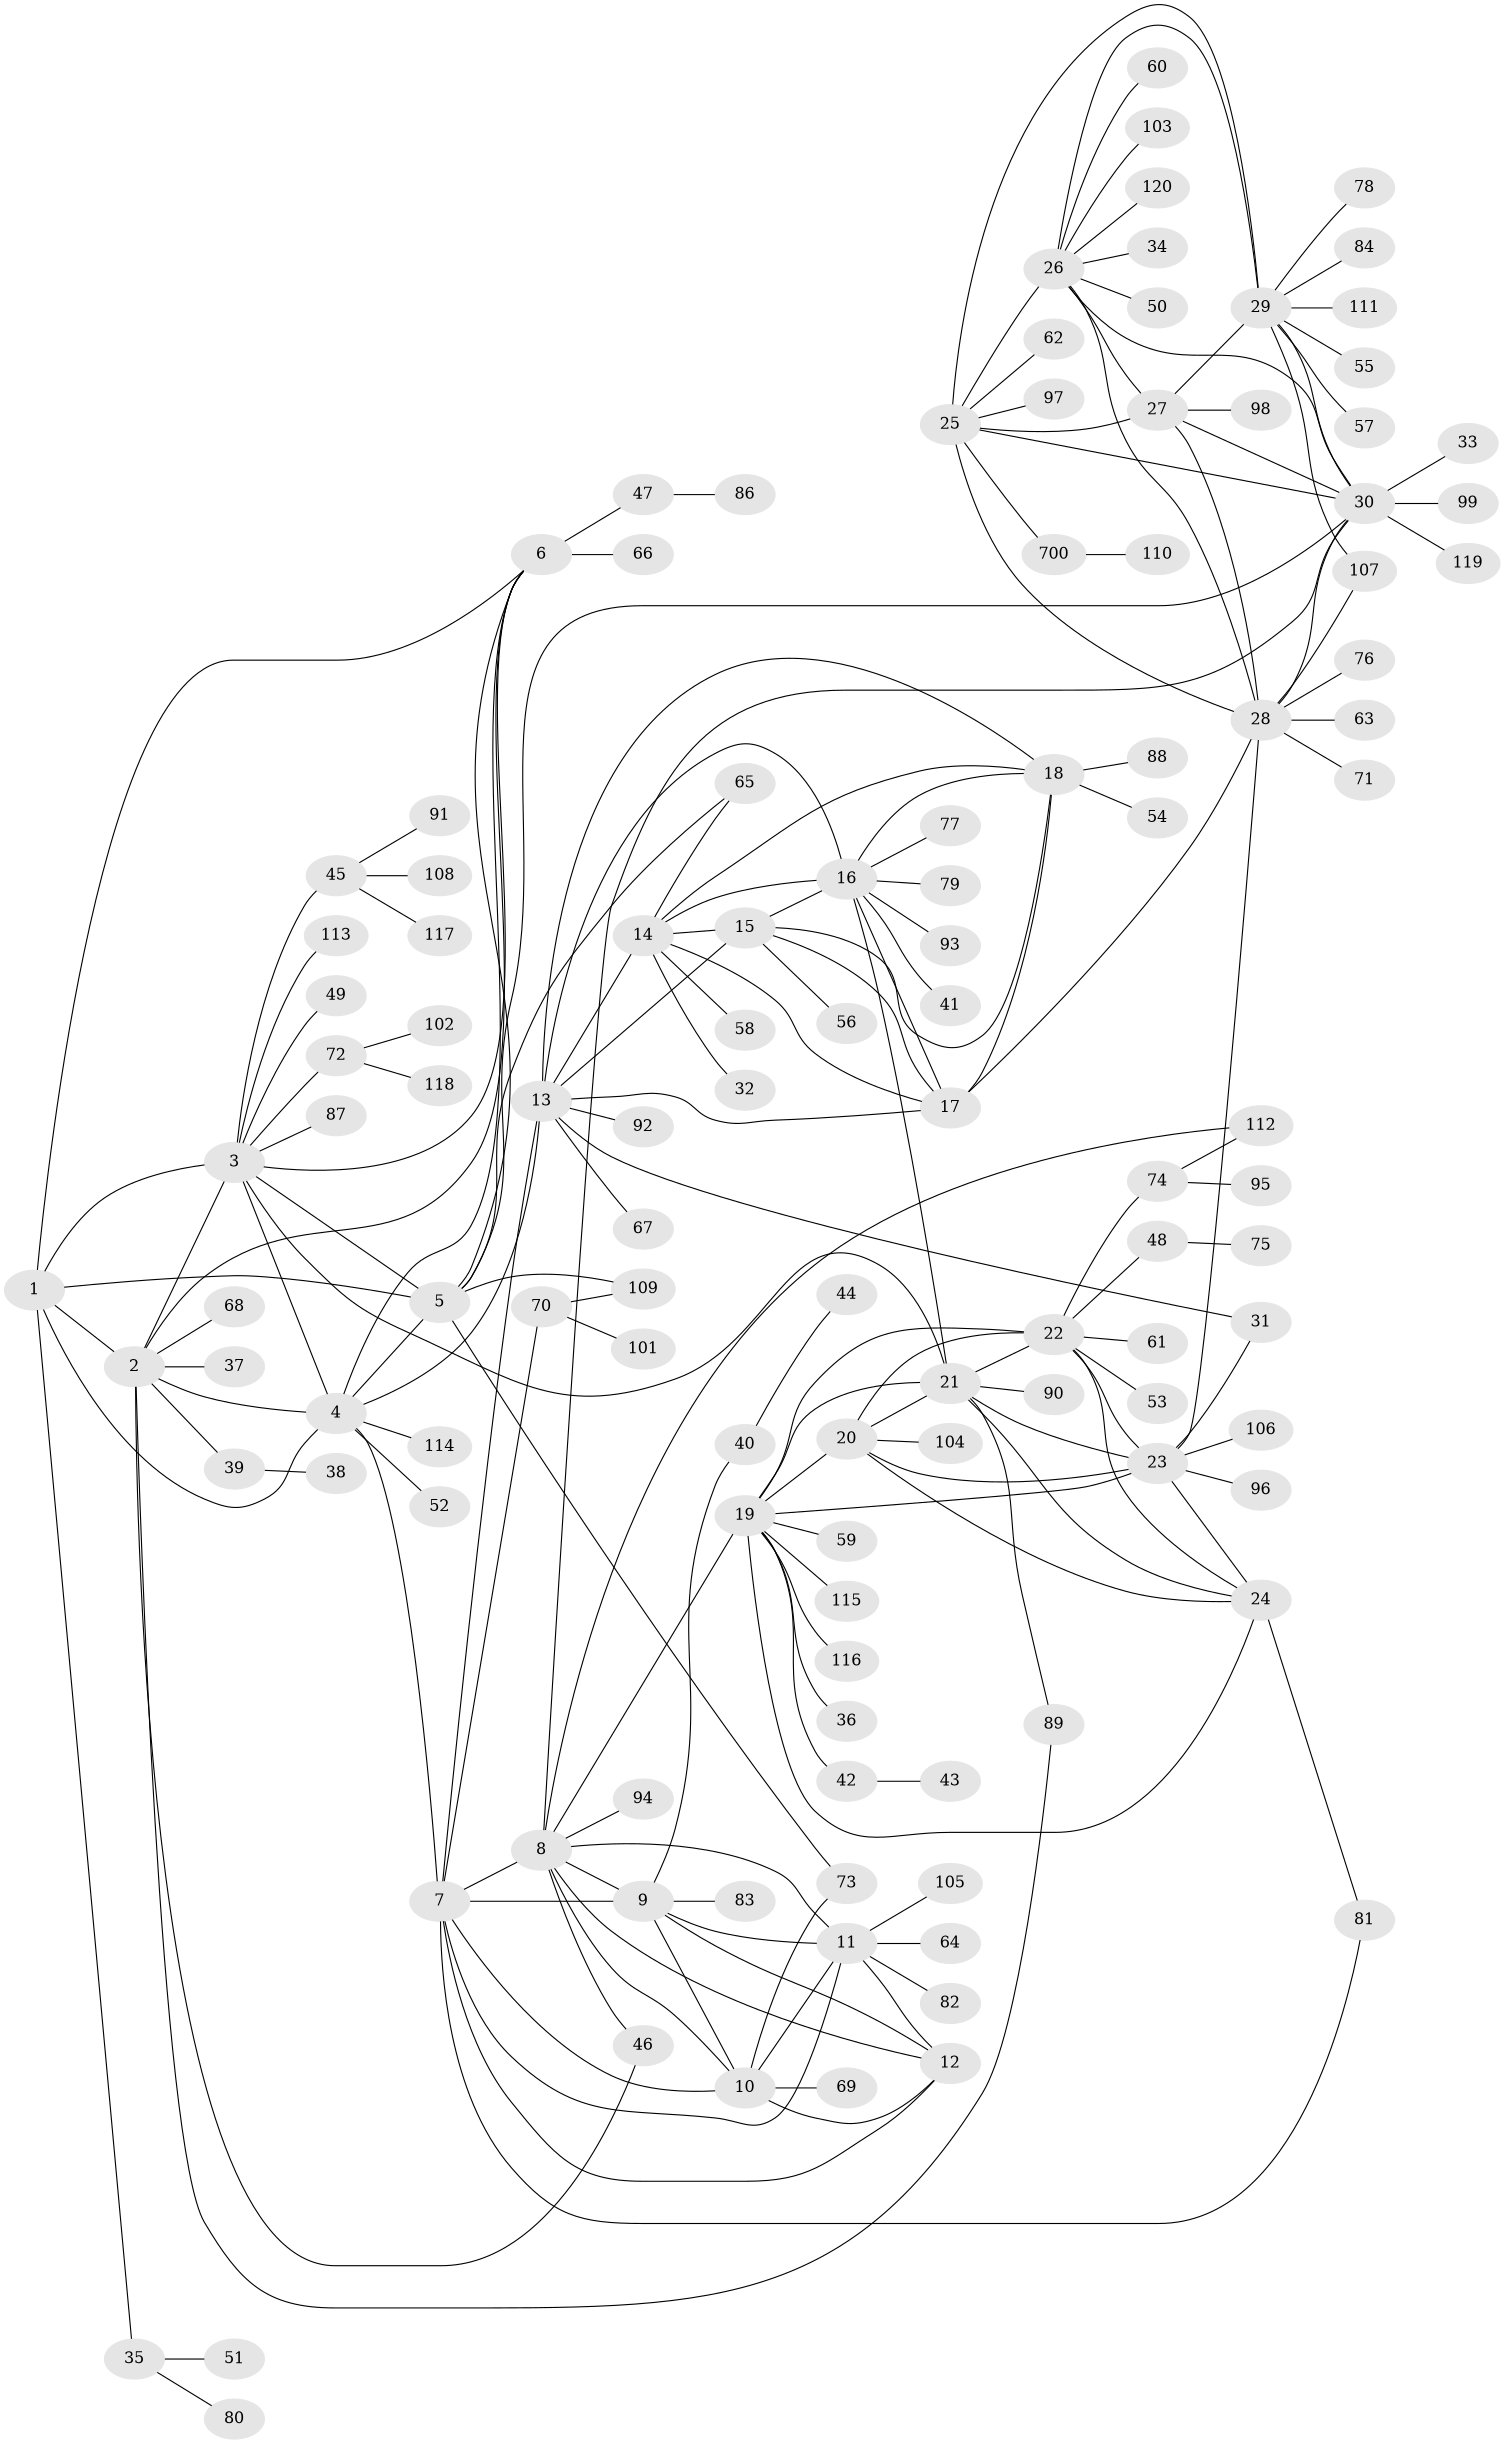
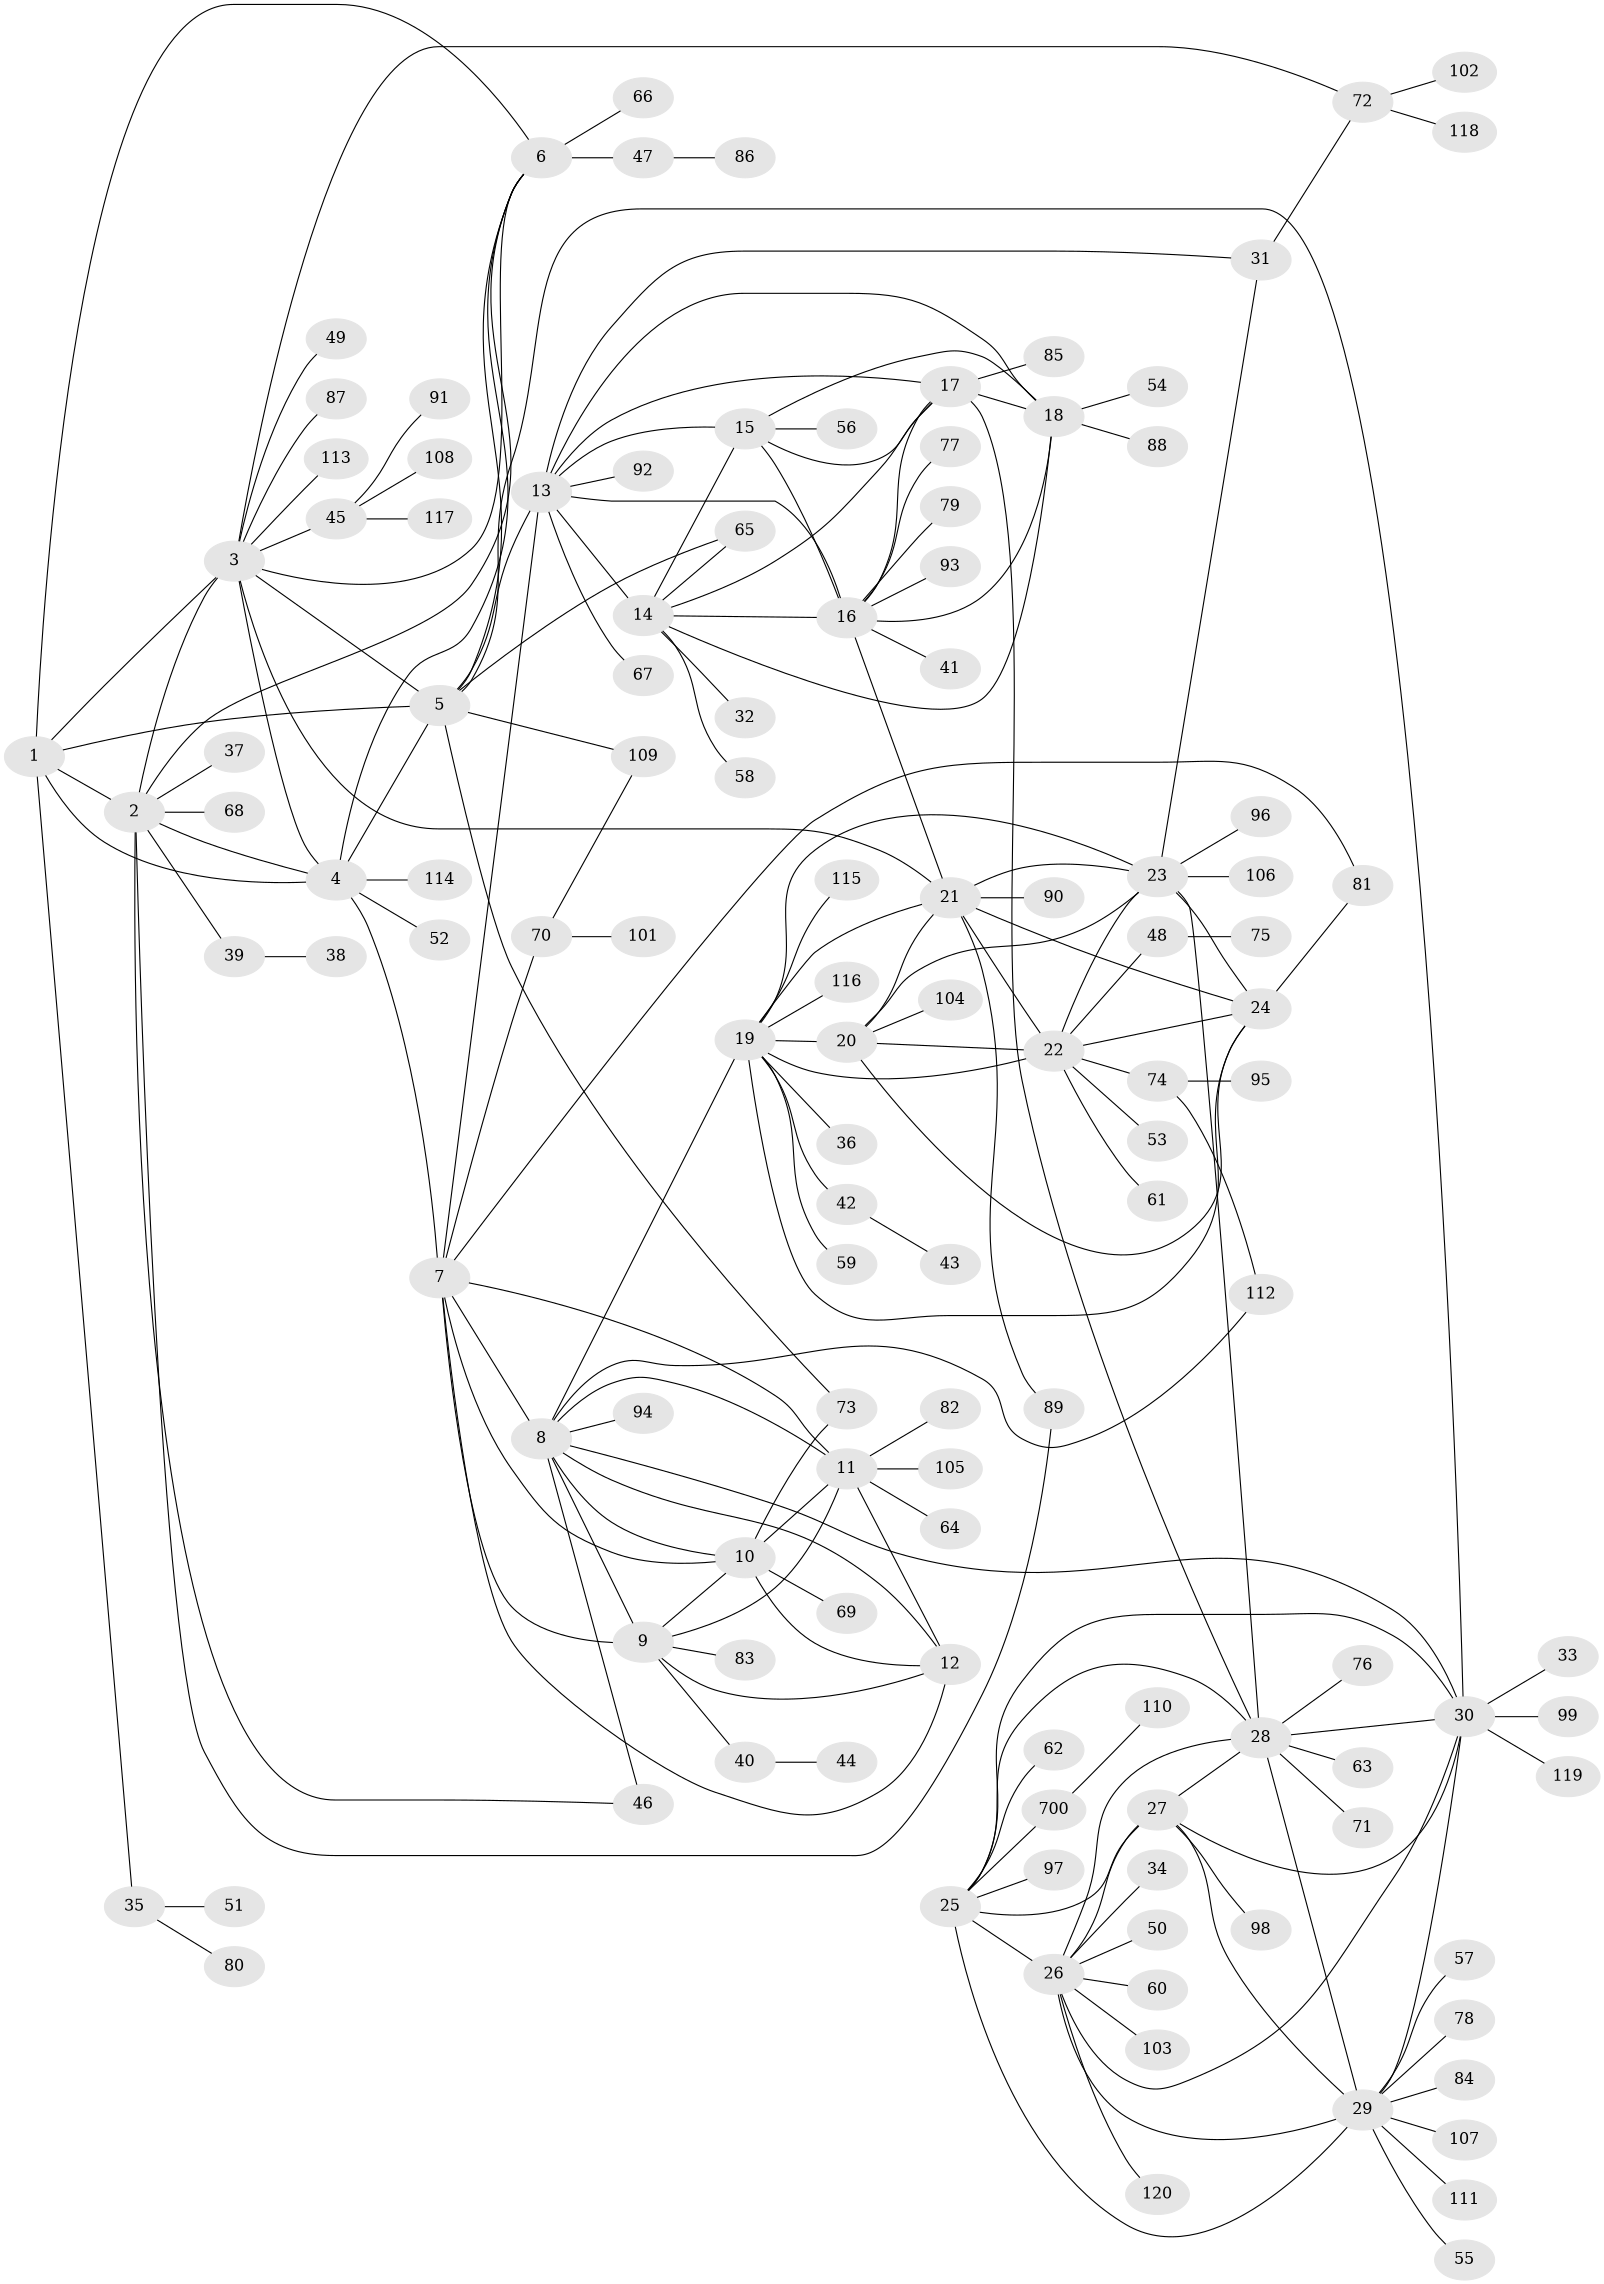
edge "72" -- "31": added
node "85": added
edge "107" -- "28": now "29" -- "28"
edge "13" -- "4": now "13" -- "5"
